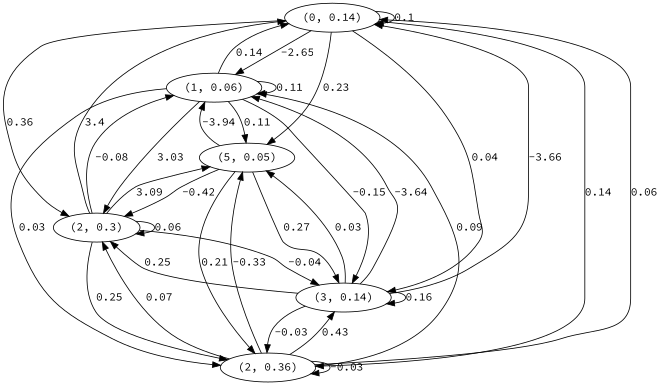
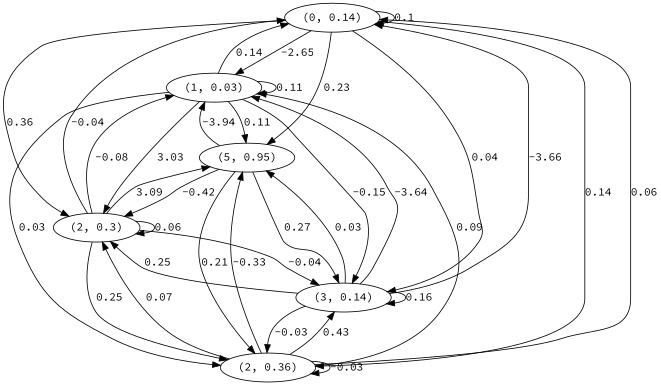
node "(1, 0.06)": label "(1, 0.06)" -> "(1, 0.03)"
edge "(2, 0.3)" -> "(0, 0.14)": label "3.4" -> "-0.04"
node "(5, 0.05)": label "(5, 0.05)" -> "(5, 0.95)"
